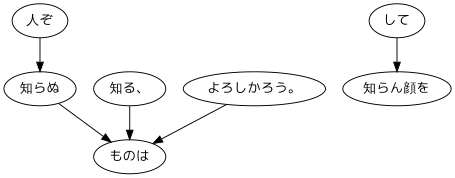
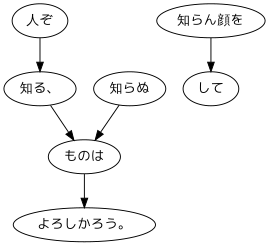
edge "人ぞ" -> "知らぬ": now "人ぞ" -> "知る、"
edge "して" -> "知らん顔を": reversed
edge "よろしかろう。" -> "ものは": reversed
